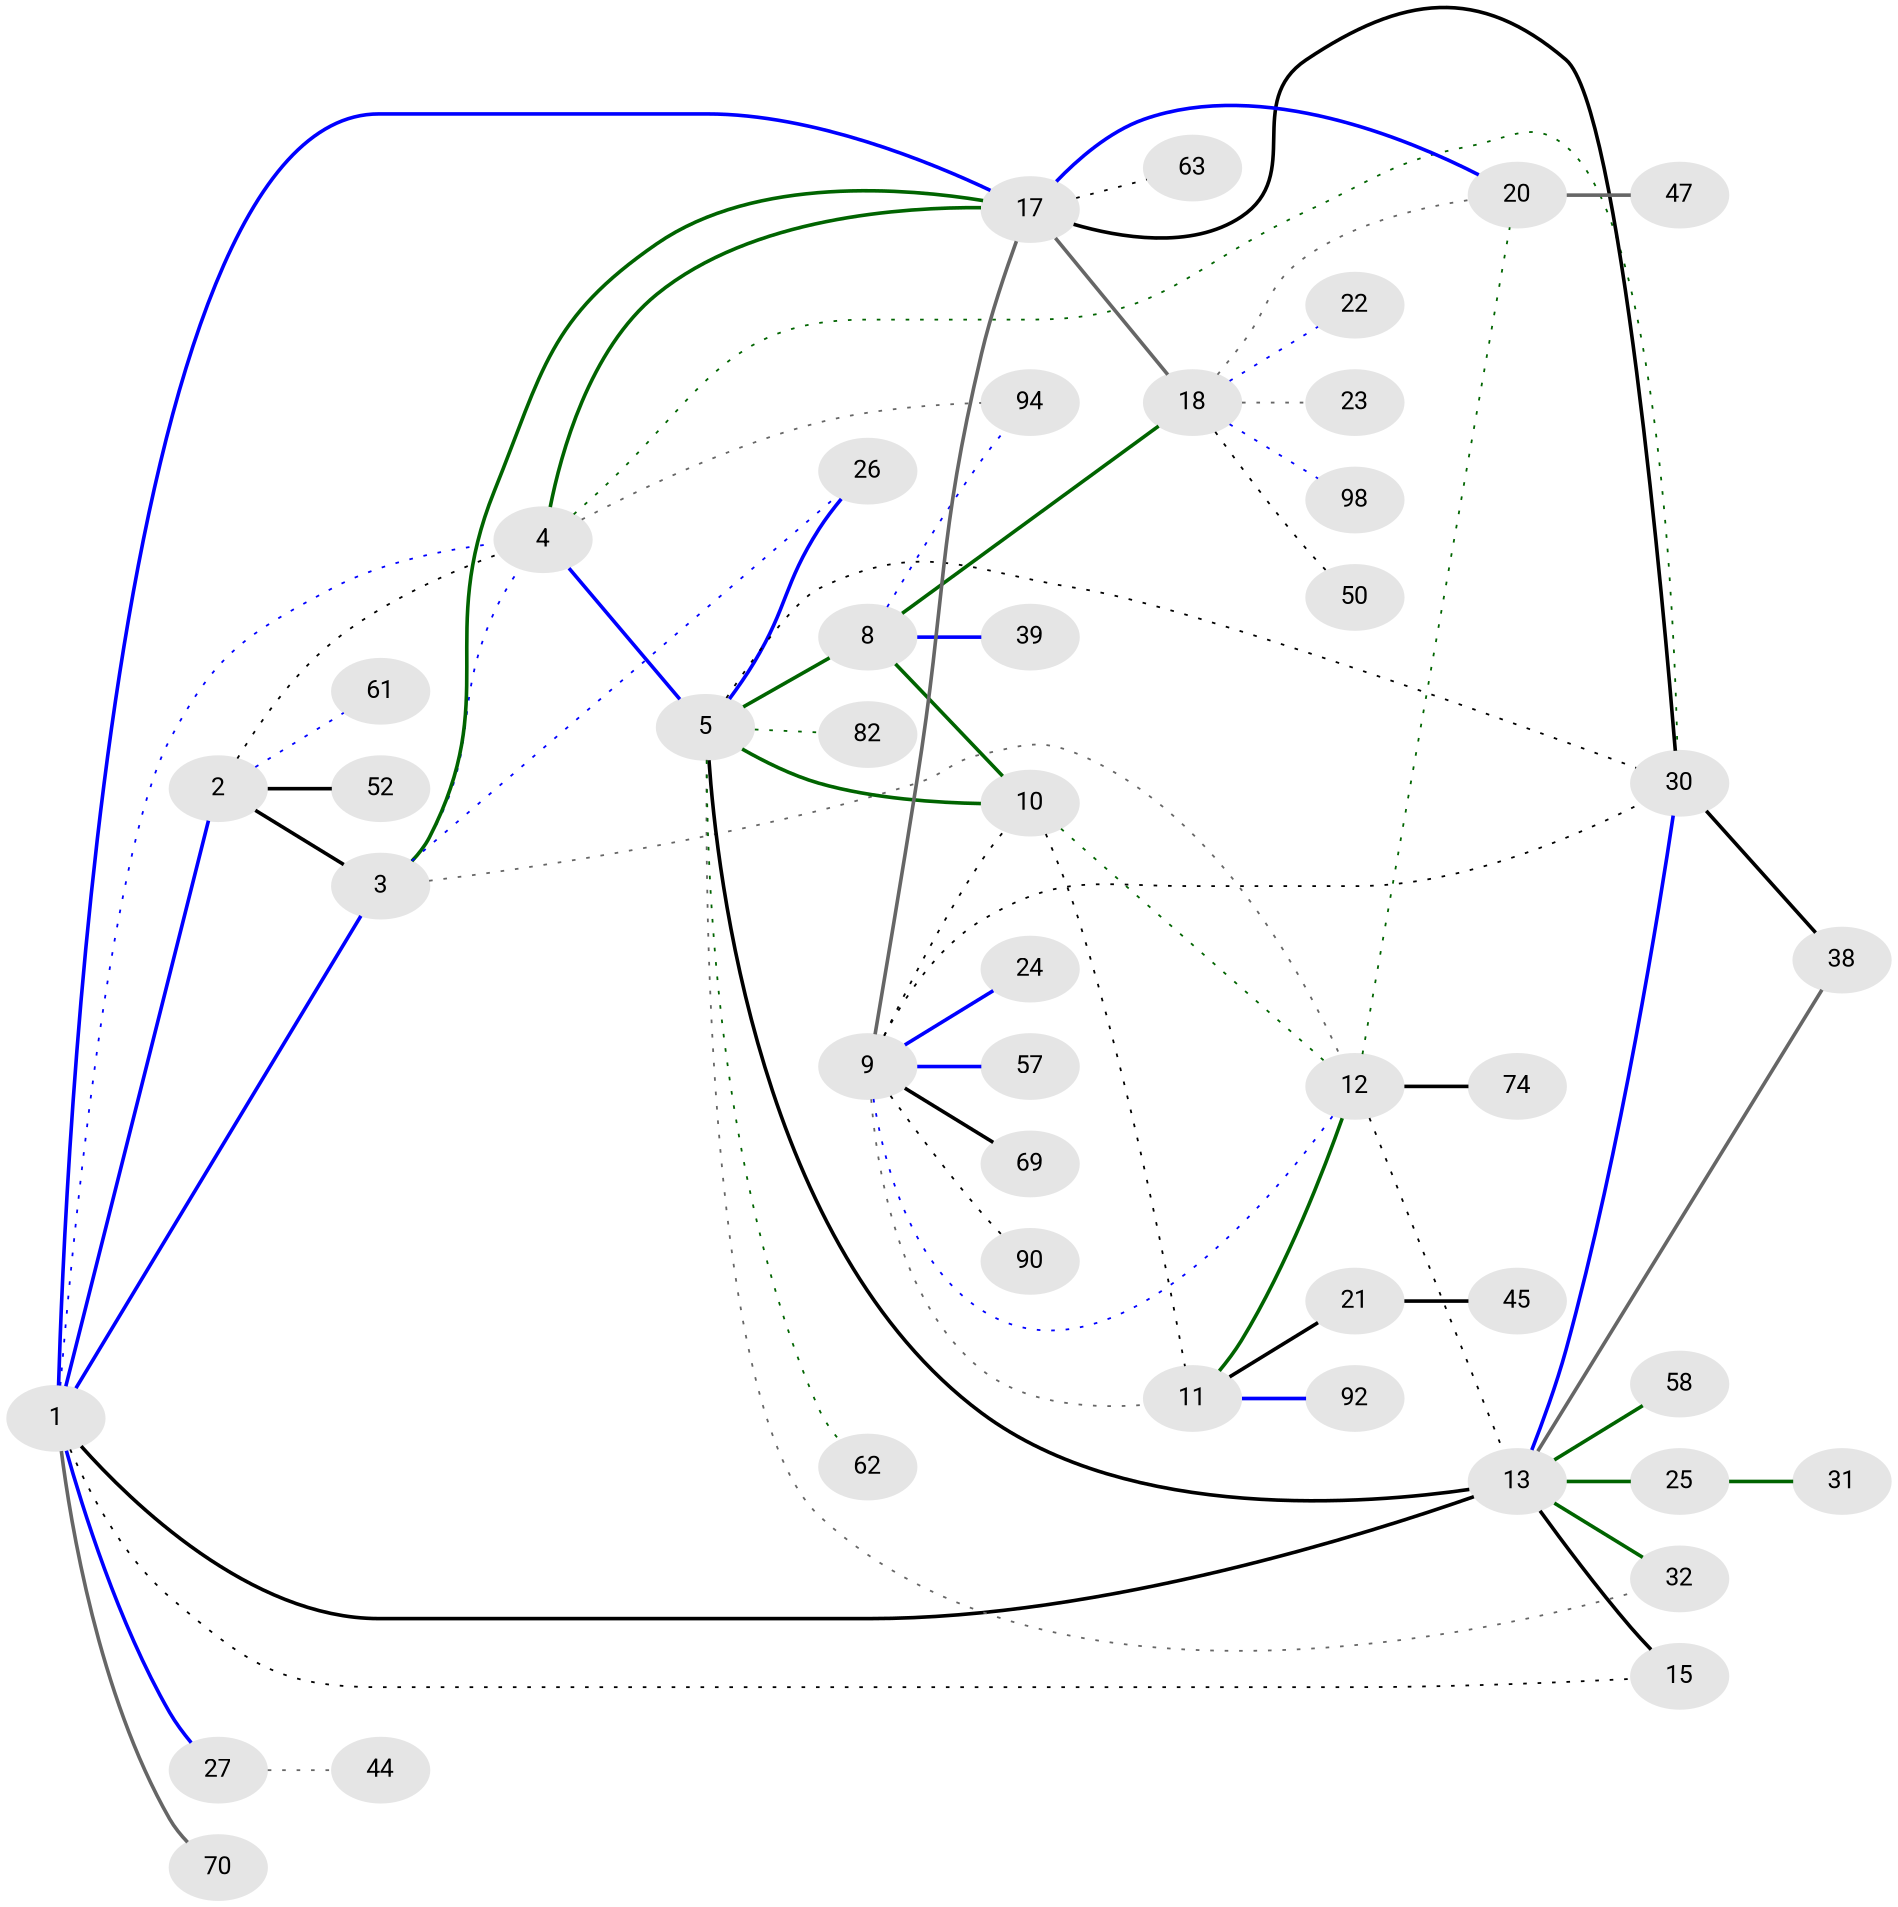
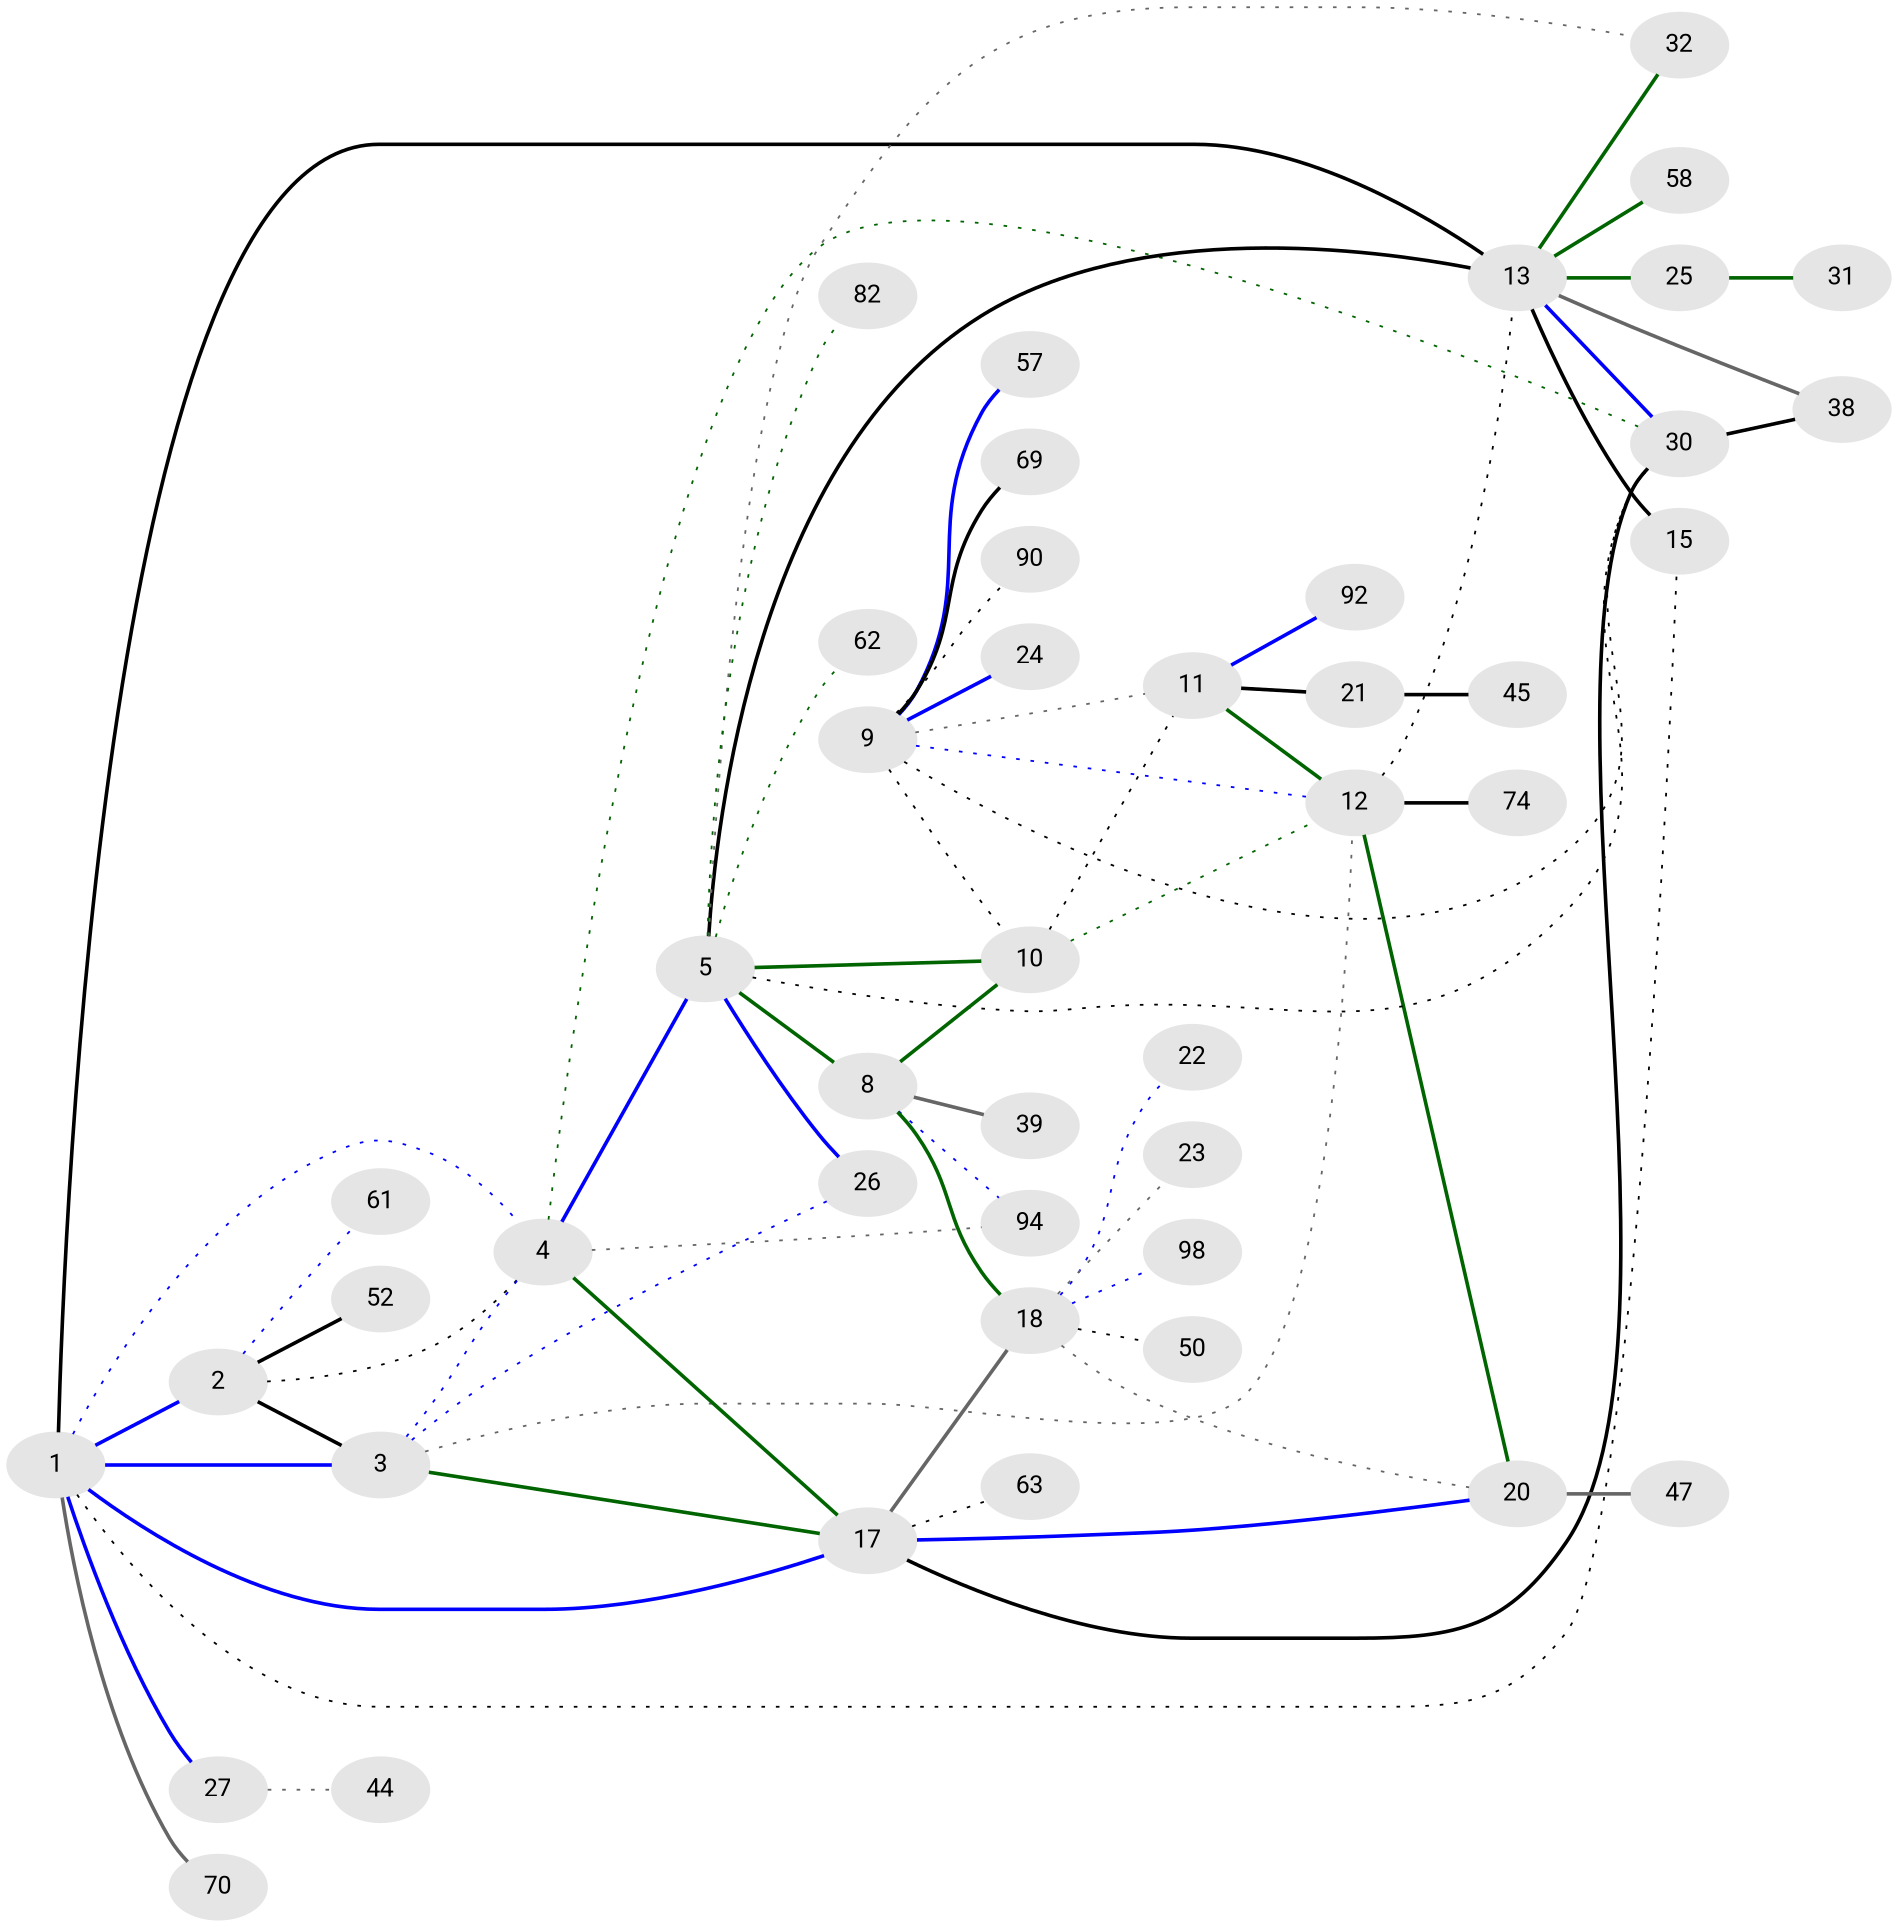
edge "8" -- "39": color blue -> gray40
edge "20" -- "12": style dotted -> bold
edge "17" -- "9": removed
